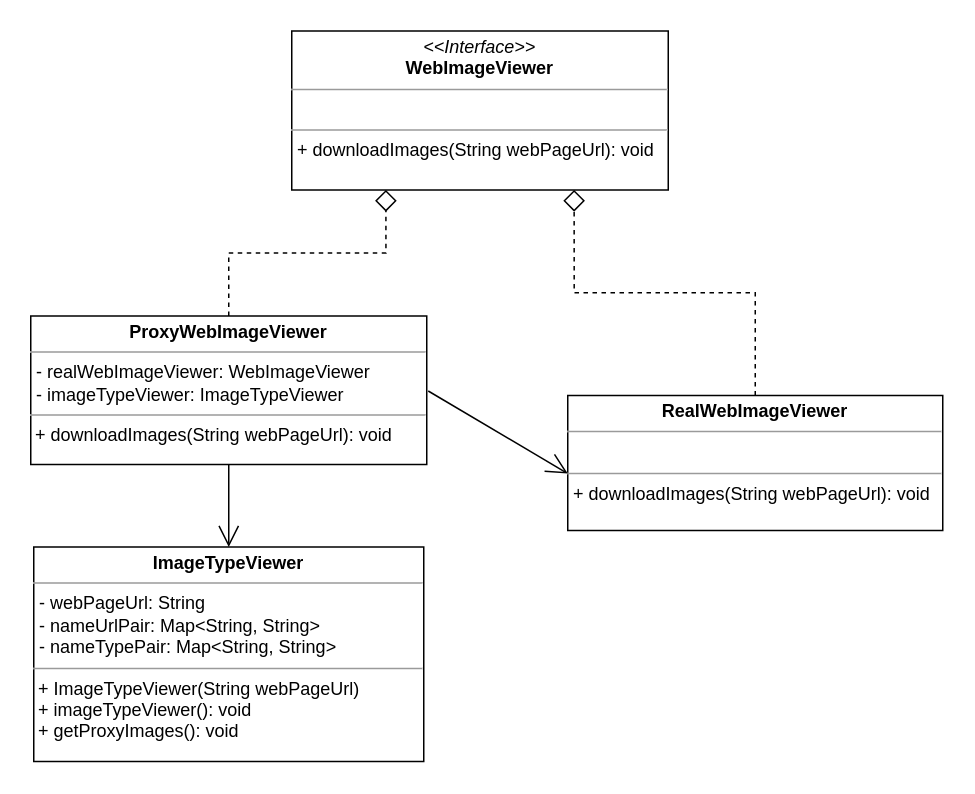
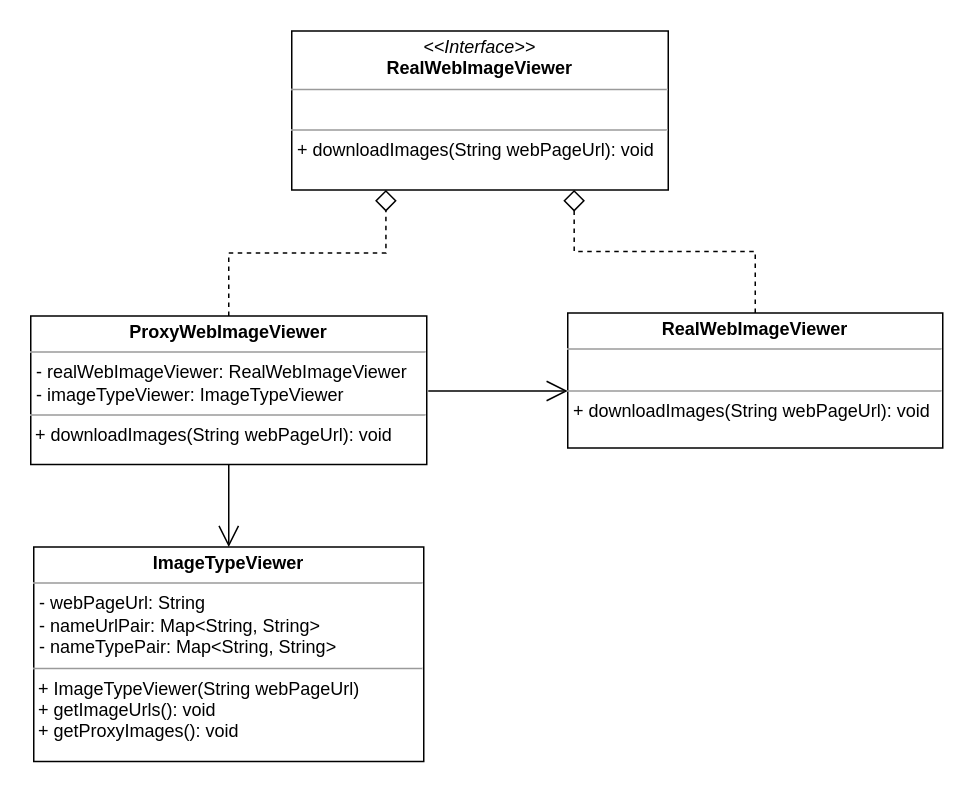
node "<<Interface>> WebImageViewer + downloadImages(String webPageUrl): void": label "<<Interface>> WebImageViewer + downloadImages(String webPageUrl): void" -> "<<Interface>> RealWebImageViewer + downloadImages(String webPageUrl): void"
node "ProxyWebImageViewer - realWebImageViewer: WebImageViewer - imageTypeViewer: ImageTypeViewer + downloadImages(String webPageUrl): void": label "ProxyWebImageViewer - realWebImageViewer: WebImageViewer - imageTypeViewer: ImageTypeViewer + downloadImages(String webPageUrl): void" -> "ProxyWebImageViewer - realWebImageViewer: RealWebImageViewer - imageTypeViewer: ImageTypeViewer + downloadImages(String webPageUrl): void"
node "RealWebImageViewer + downloadImages(String webPageUrl): void": moved (755, 463) -> (755, 380)
node "ImageTypeViewer - webPageUrl: String - nameUrlPair: Map<String, String> - nameTypePair: Map<String, String> + ImageTypeViewer(String webPageUrl) + imageTypeViewer(): void + getProxyImages(): void": label "ImageTypeViewer - webPageUrl: String - nameUrlPair: Map<String, String> - nameTypePair: Map<String, String> + ImageTypeViewer(String webPageUrl) + imageTypeViewer(): void + getProxyImages(): void" -> "ImageTypeViewer - webPageUrl: String - nameUrlPair: Map<String, String> - nameTypePair: Map<String, String> + ImageTypeViewer(String webPageUrl) + getImageUrls(): void + getProxyImages(): void"
